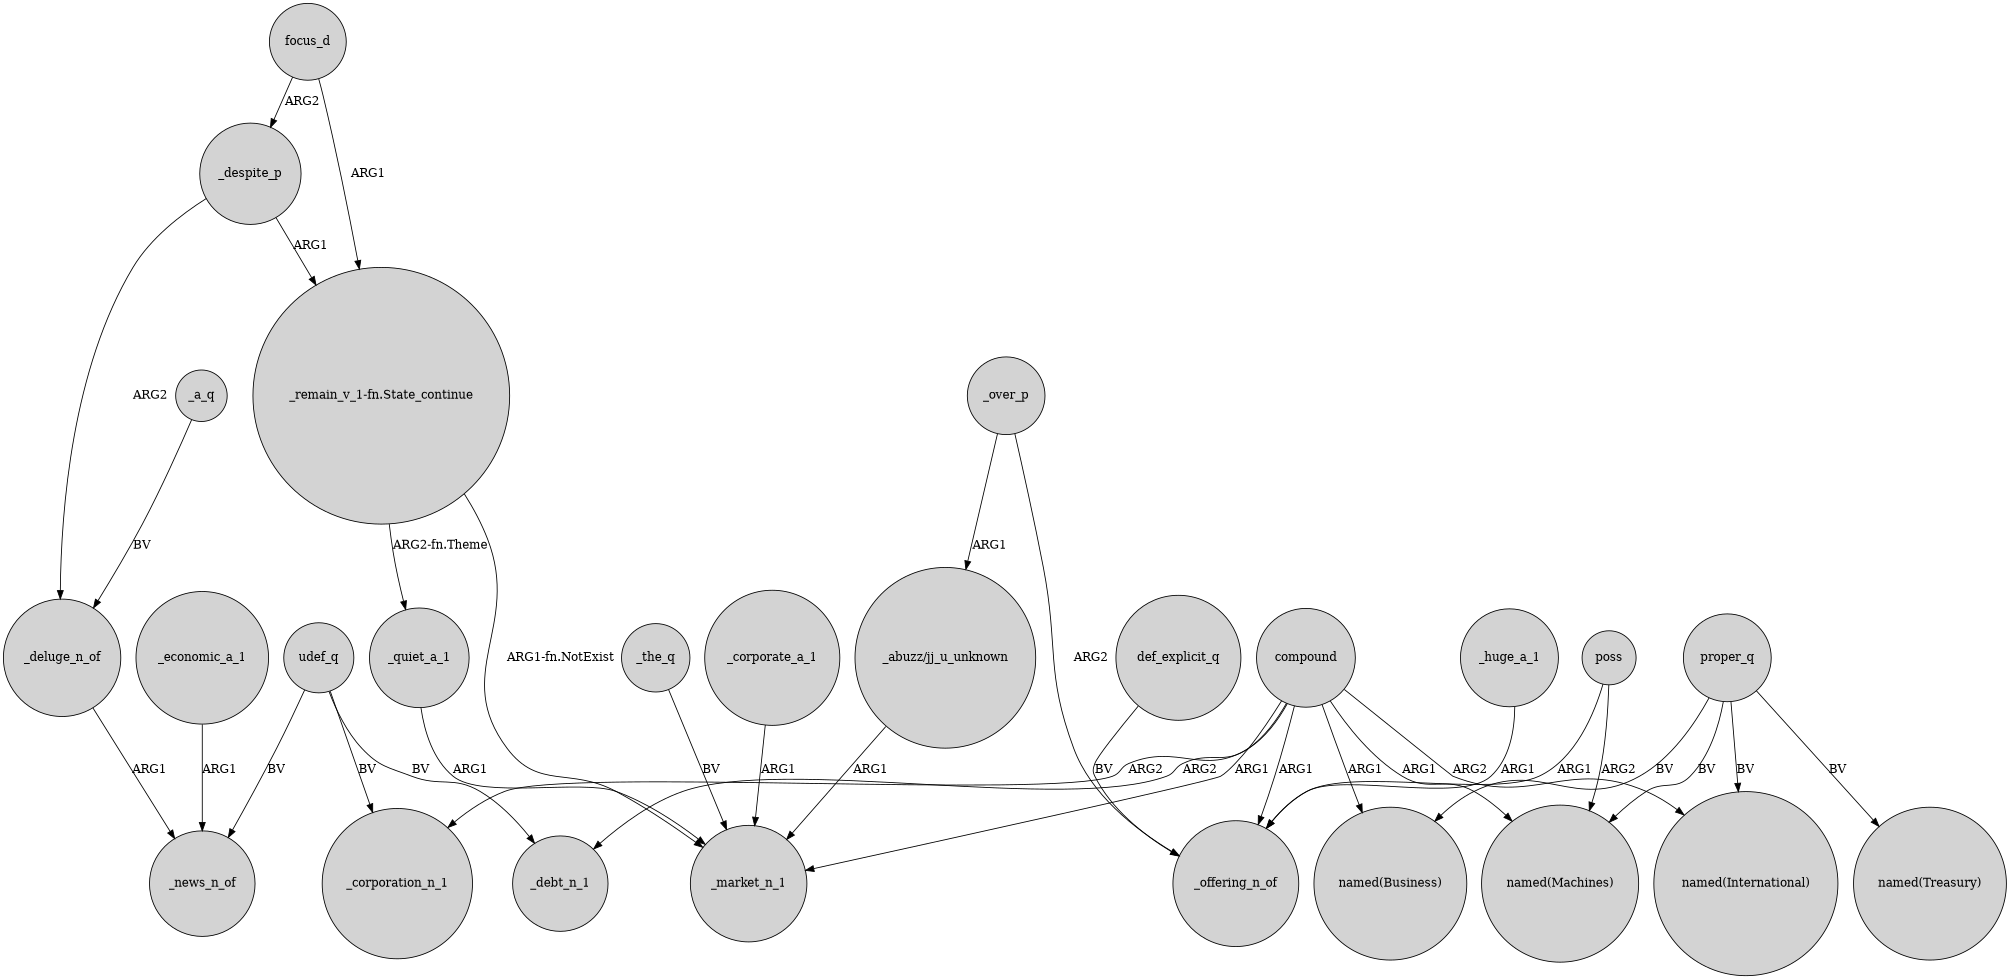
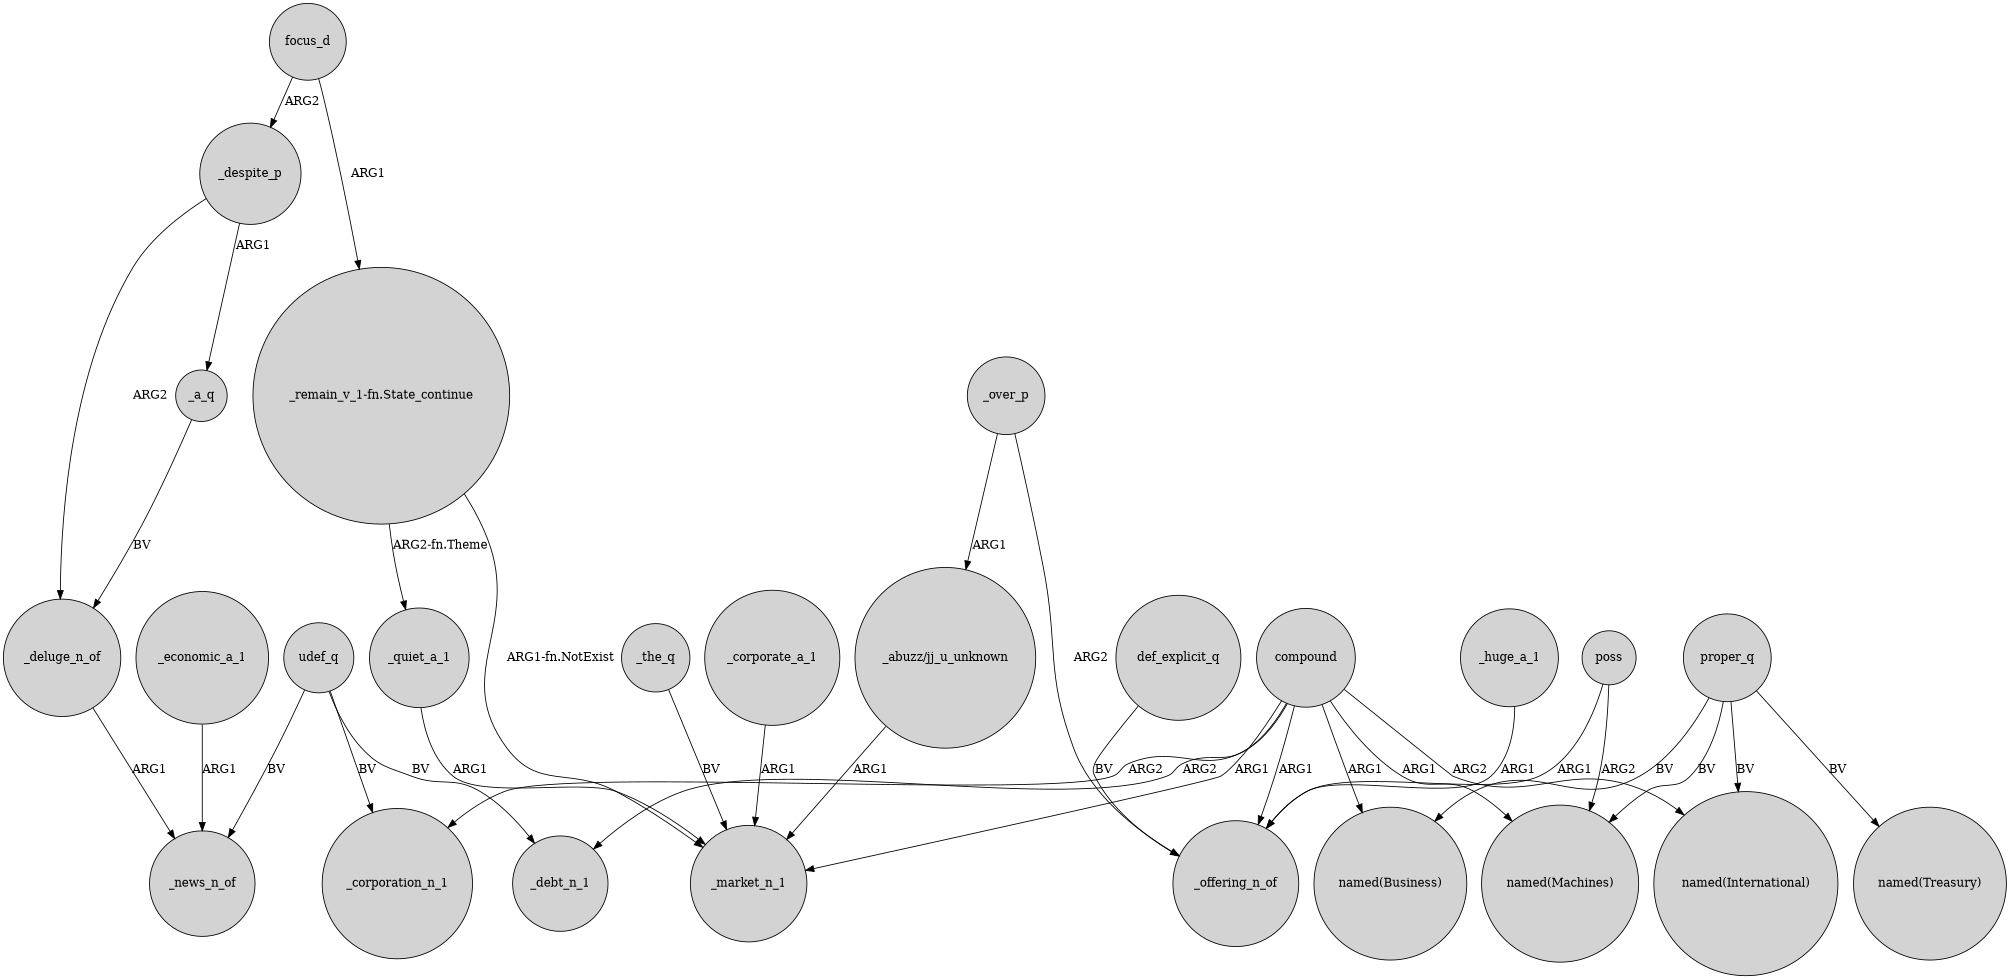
edge "_despite_p" -> "_remain_v_1-fn.State_continue": now "_despite_p" -> "_a_q"
